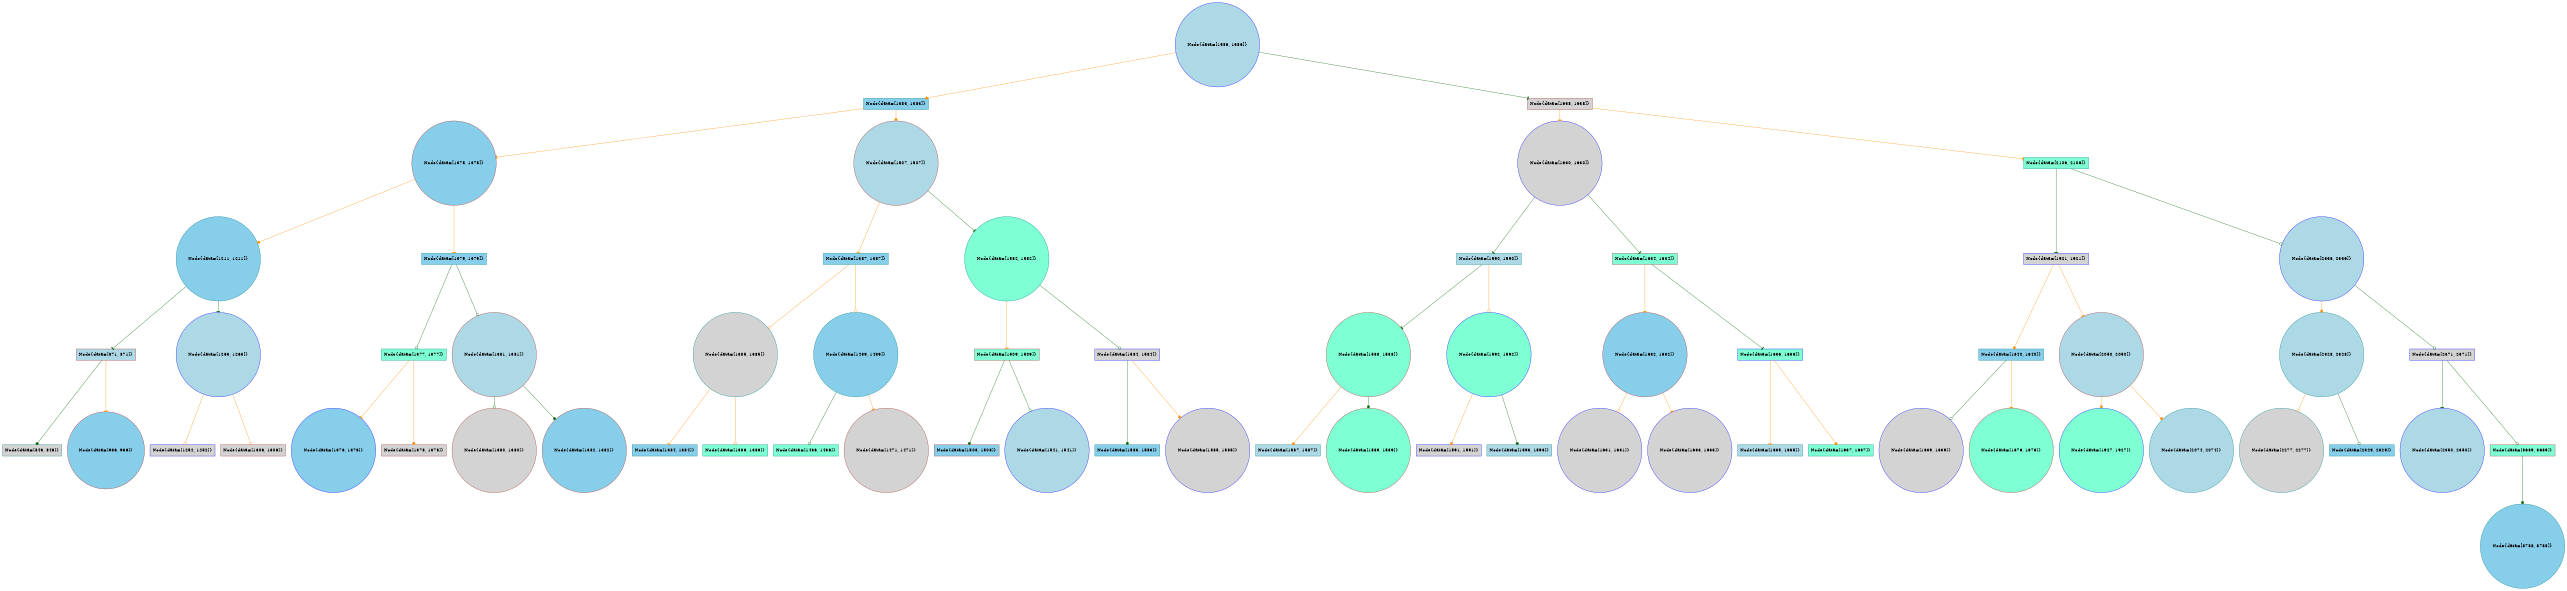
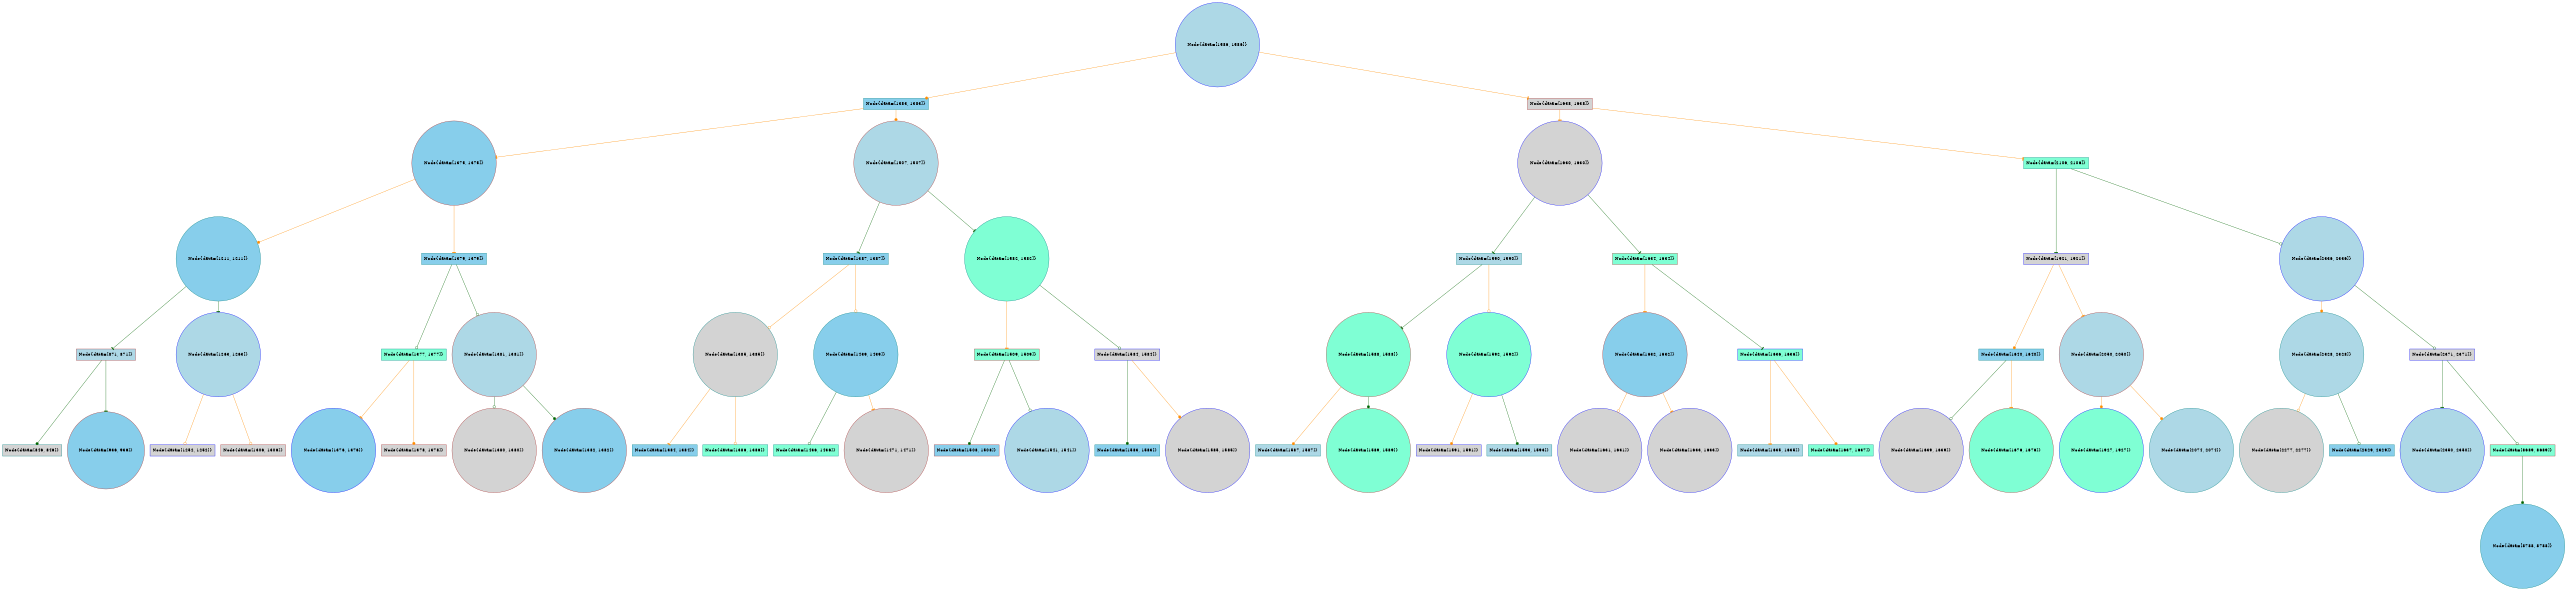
edge "Node{data=[1586, 1586]}" -> "Node{data=[1638, 1638]}": color darkgreen -> darkorange
edge "Node{data=[1507, 1507]}" -> "Node{data=[1387, 1387]}": color darkorange -> darkgreen
edge "Node{data=[871, 871]}" -> "Node{data=[936, 936]}": color darkorange -> darkgreen
